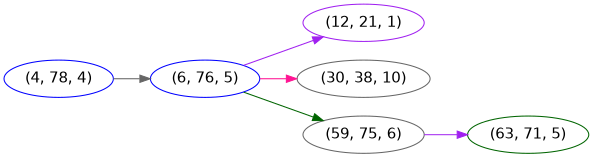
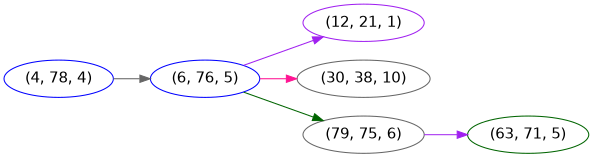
node "(59, 75, 6)": label "(59, 75, 6)" -> "(79, 75, 6)"
